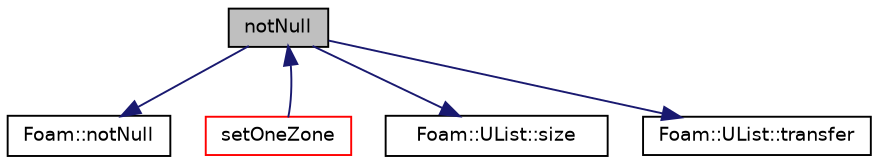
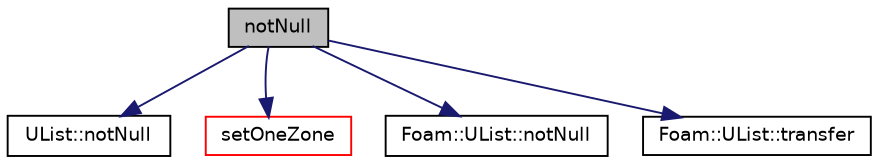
edge "setOneZone" -> "notNull": reversed
node "Foam::notNull": label "Foam::notNull" -> "UList::notNull"
node "Foam::UList::size": label "Foam::UList::size" -> "Foam::UList::notNull"
